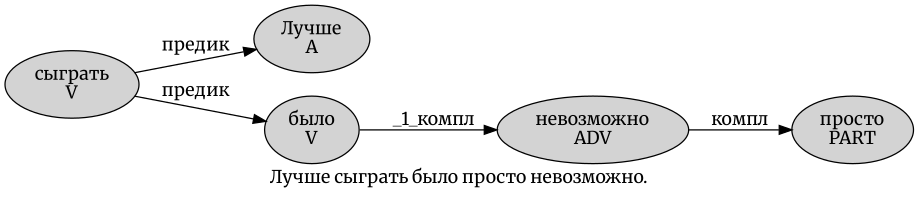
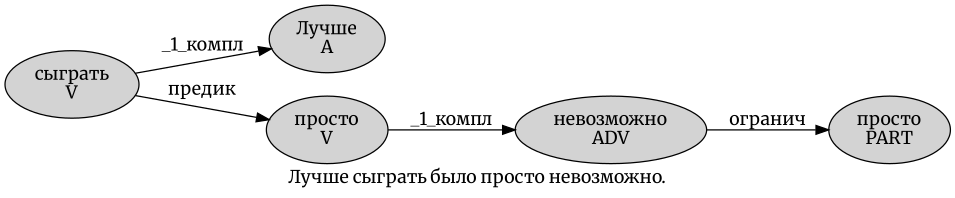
edge "сыграть V" -> "Лучше A": label "предик" -> "_1_компл"
edge "невозможно ADV" -> "просто PART": label "компл" -> "огранич"
node "было V": label "было V" -> "просто V"
